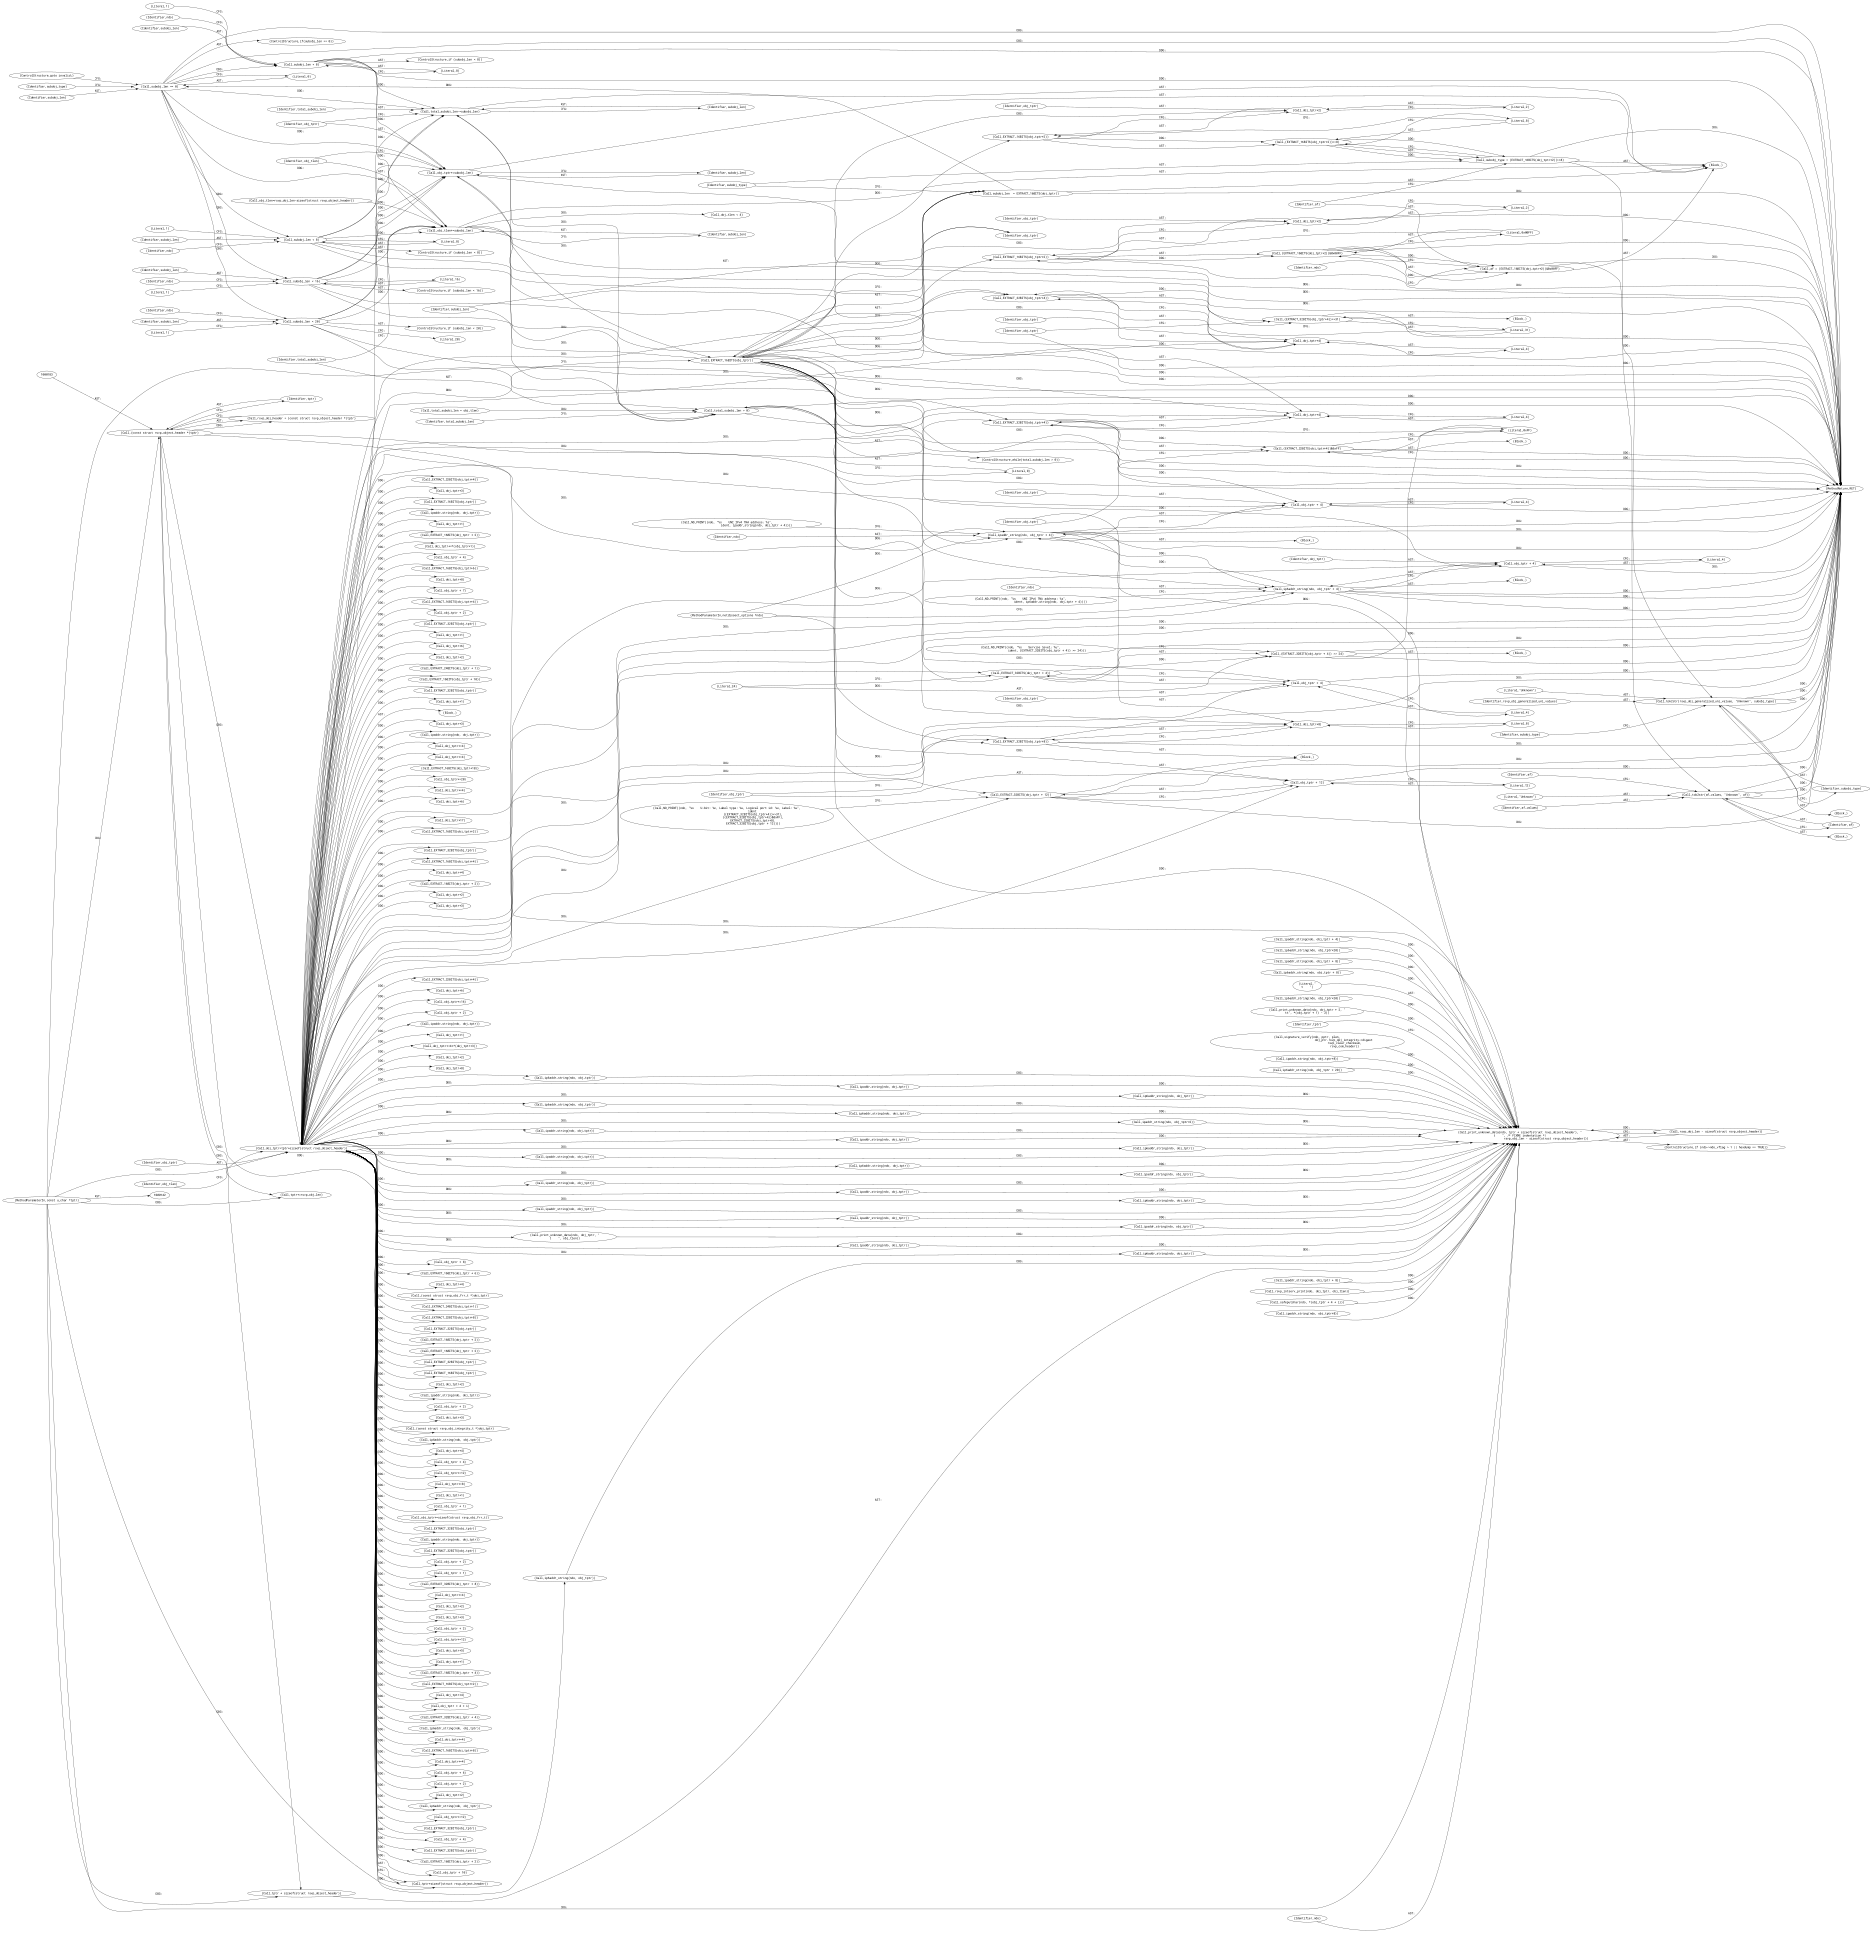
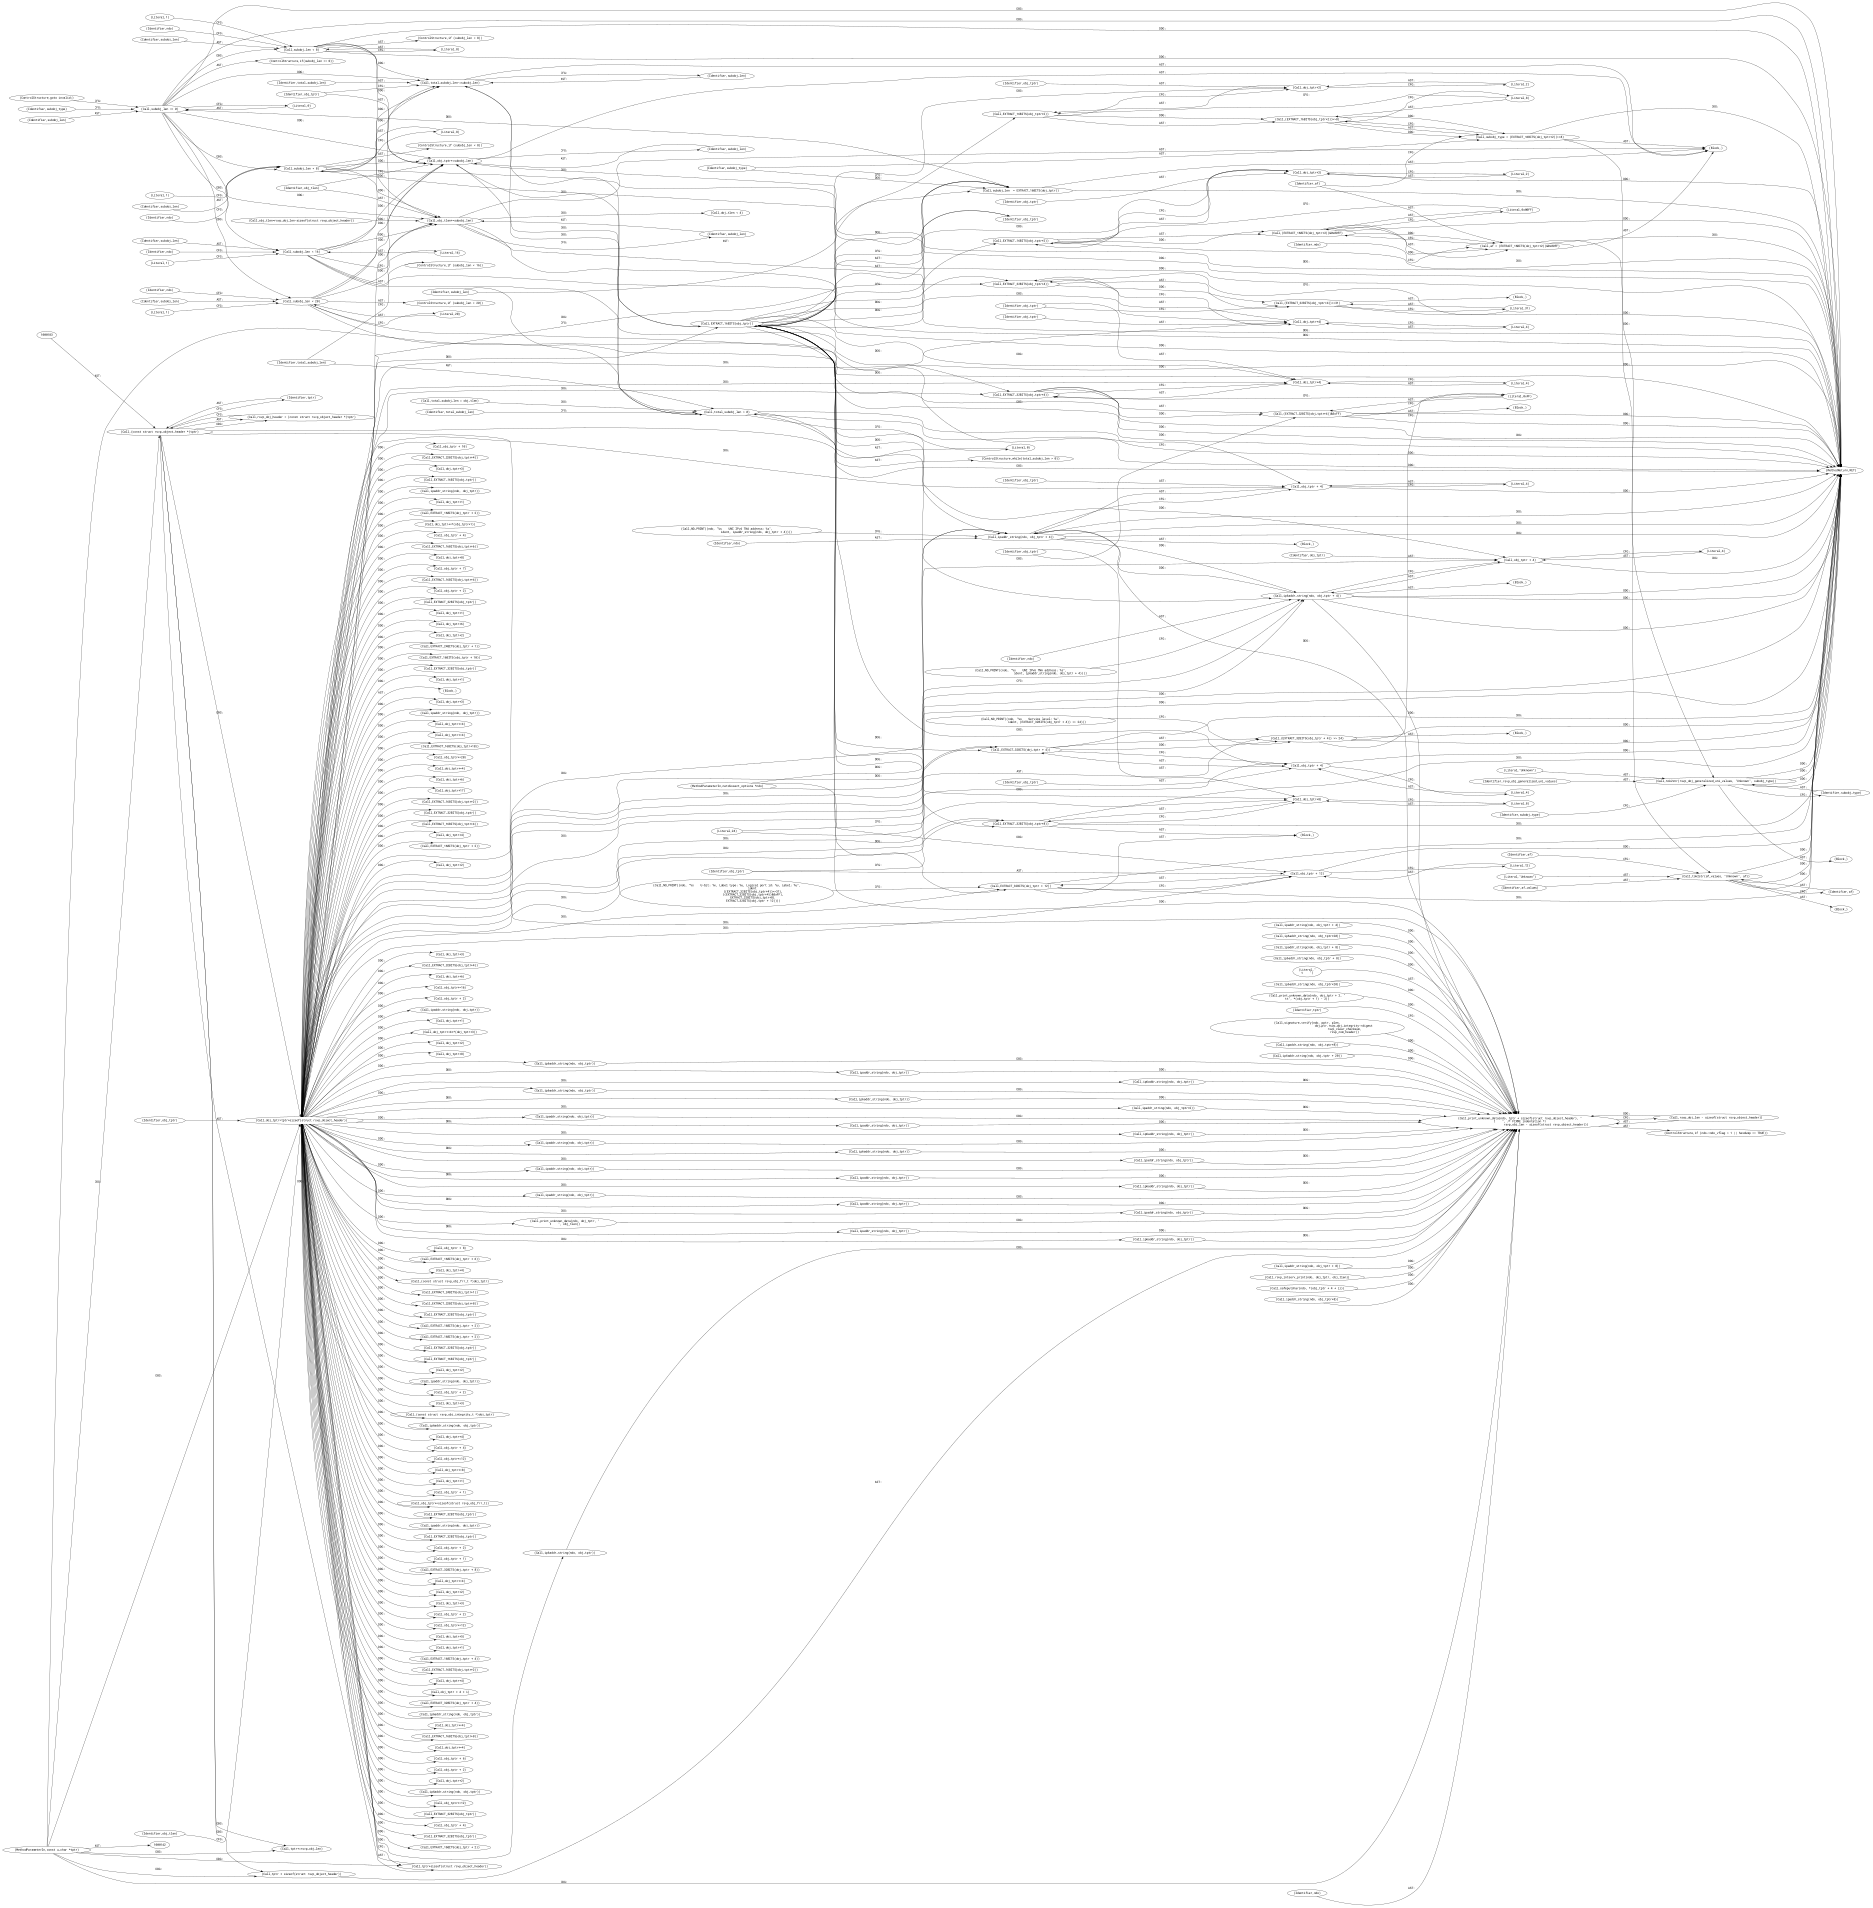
edge "(Literal,20)" -> "(Call,subobj_len < 20)": added, label "AST:"
